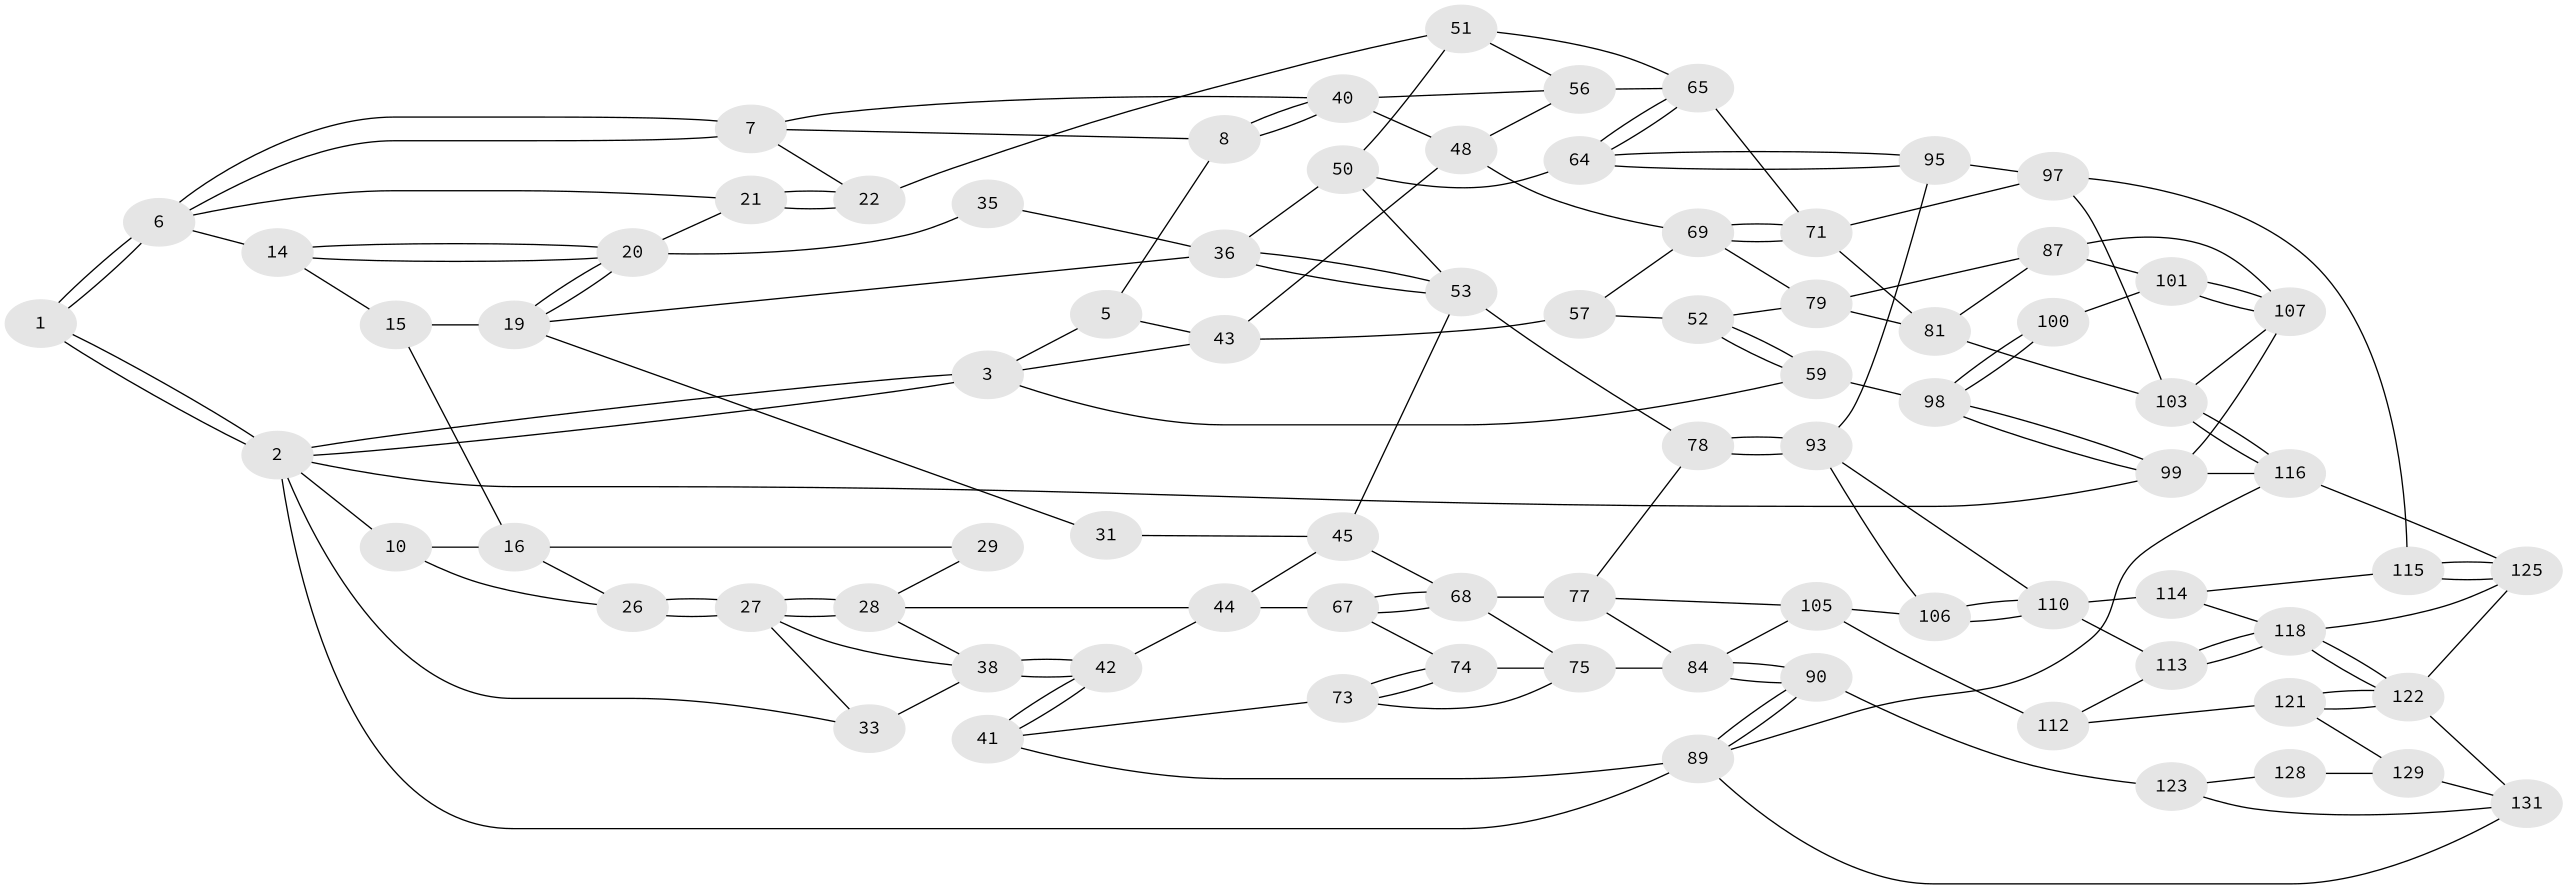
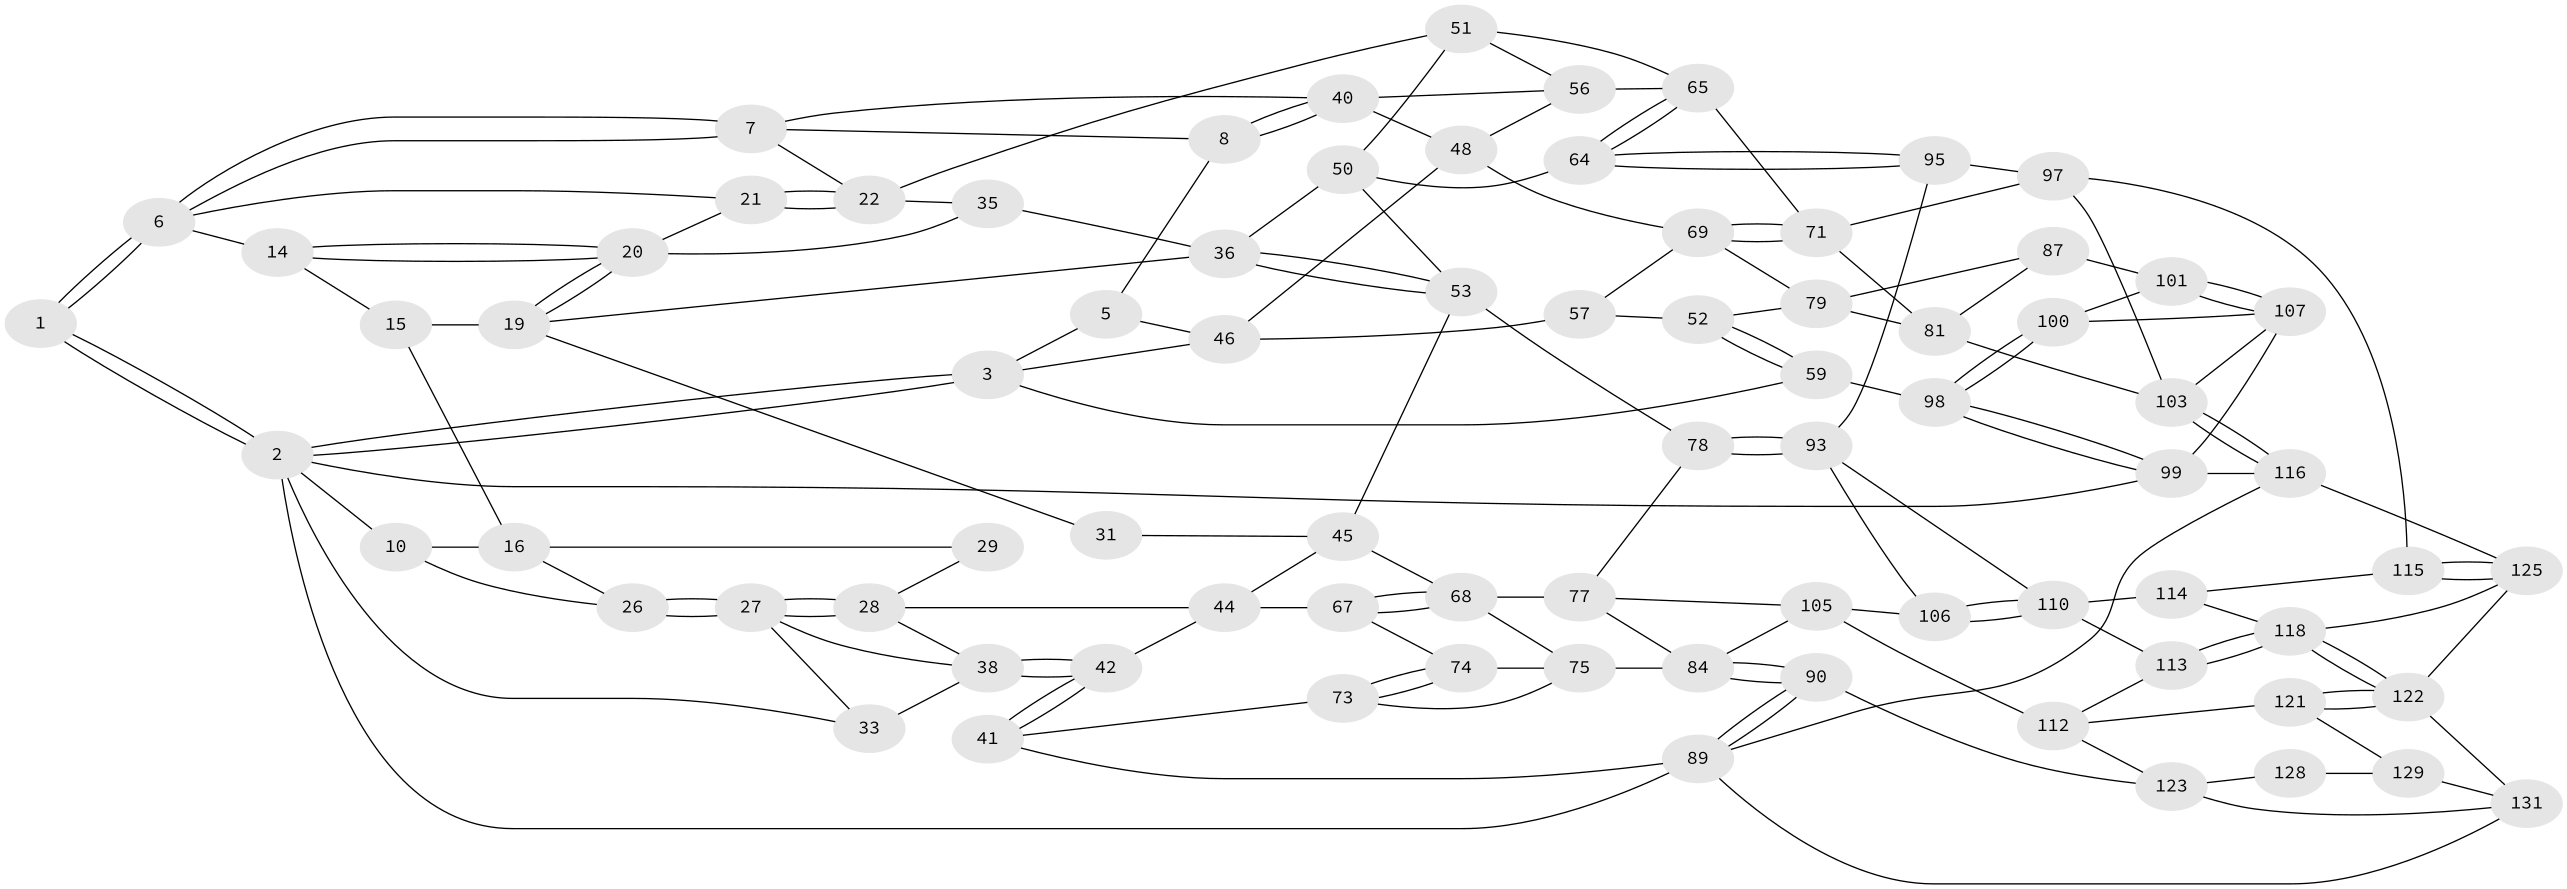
edge "22" -- "35": added
edge "87" -- "107": now "100" -- "107"
node "43": label "43" -> "46"
edge "112" -- "123": added
